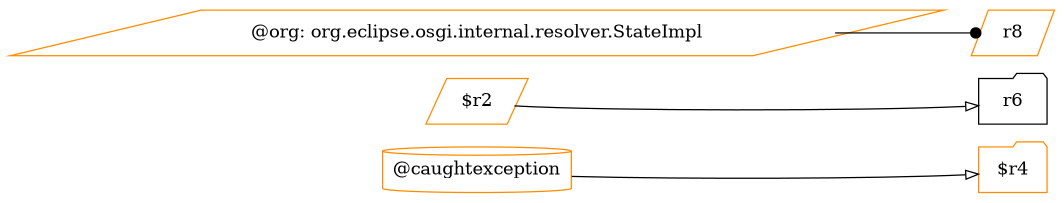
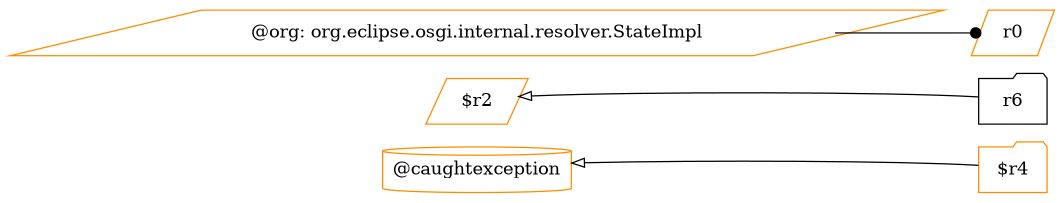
node "r8": label "r8" -> "r0"
edge "$r2" -> "r6": reversed
edge "@caughtexception" -> "$r4": reversed
